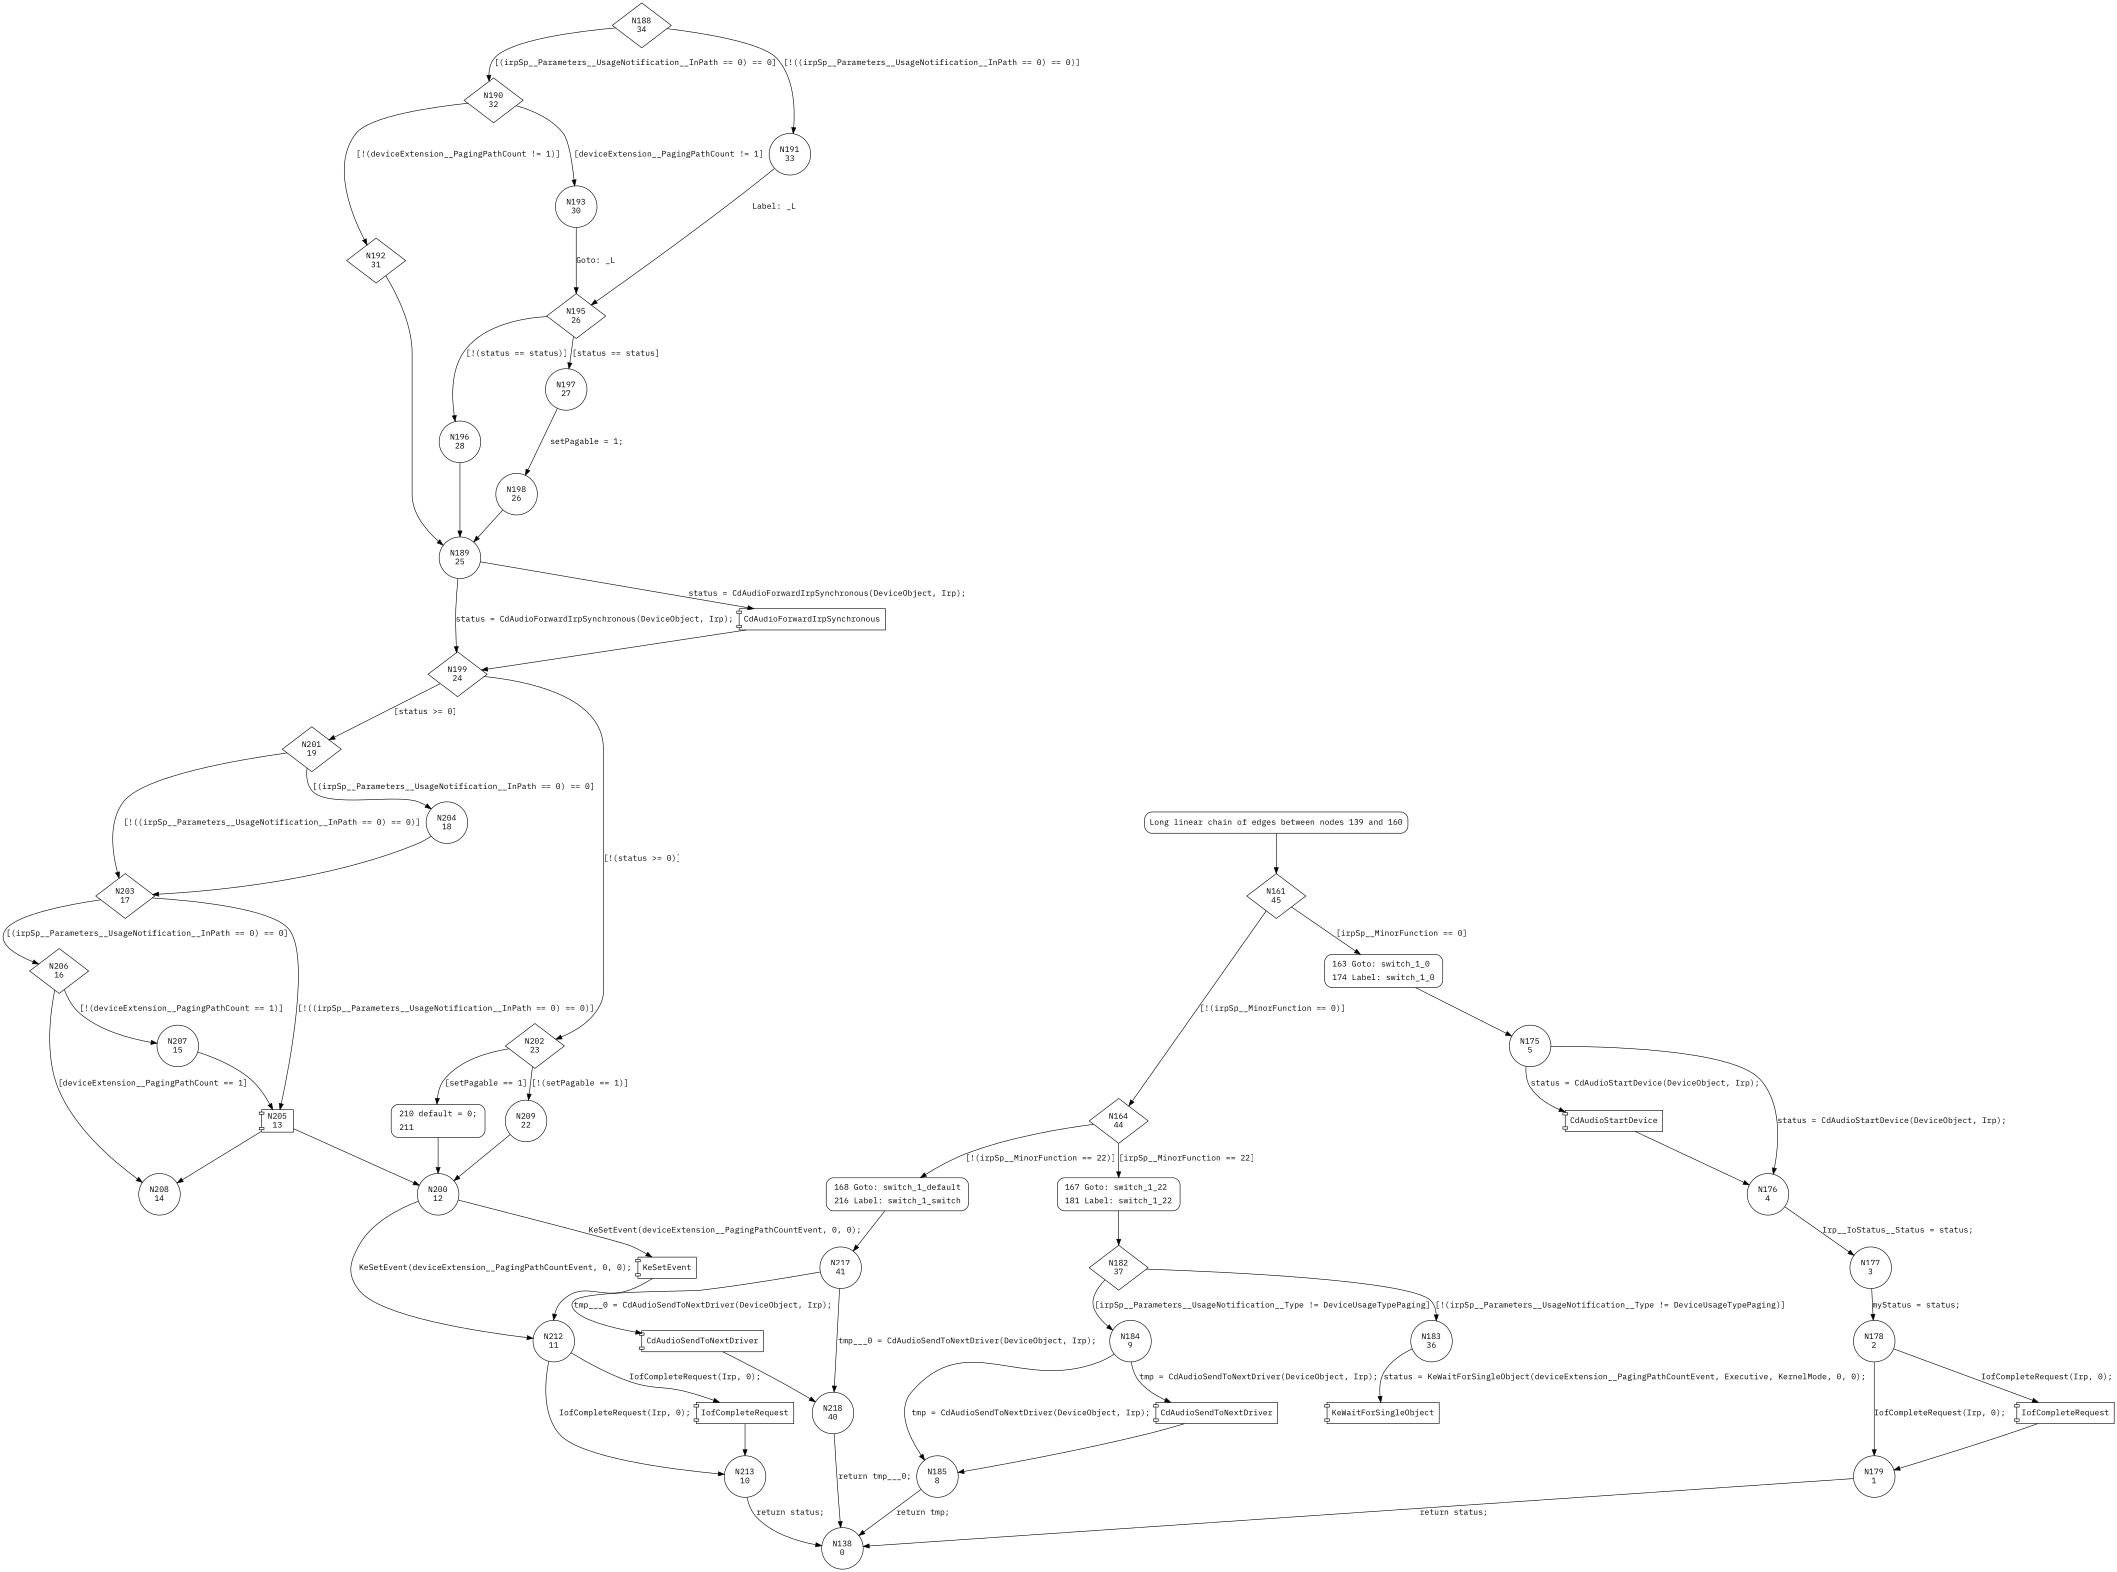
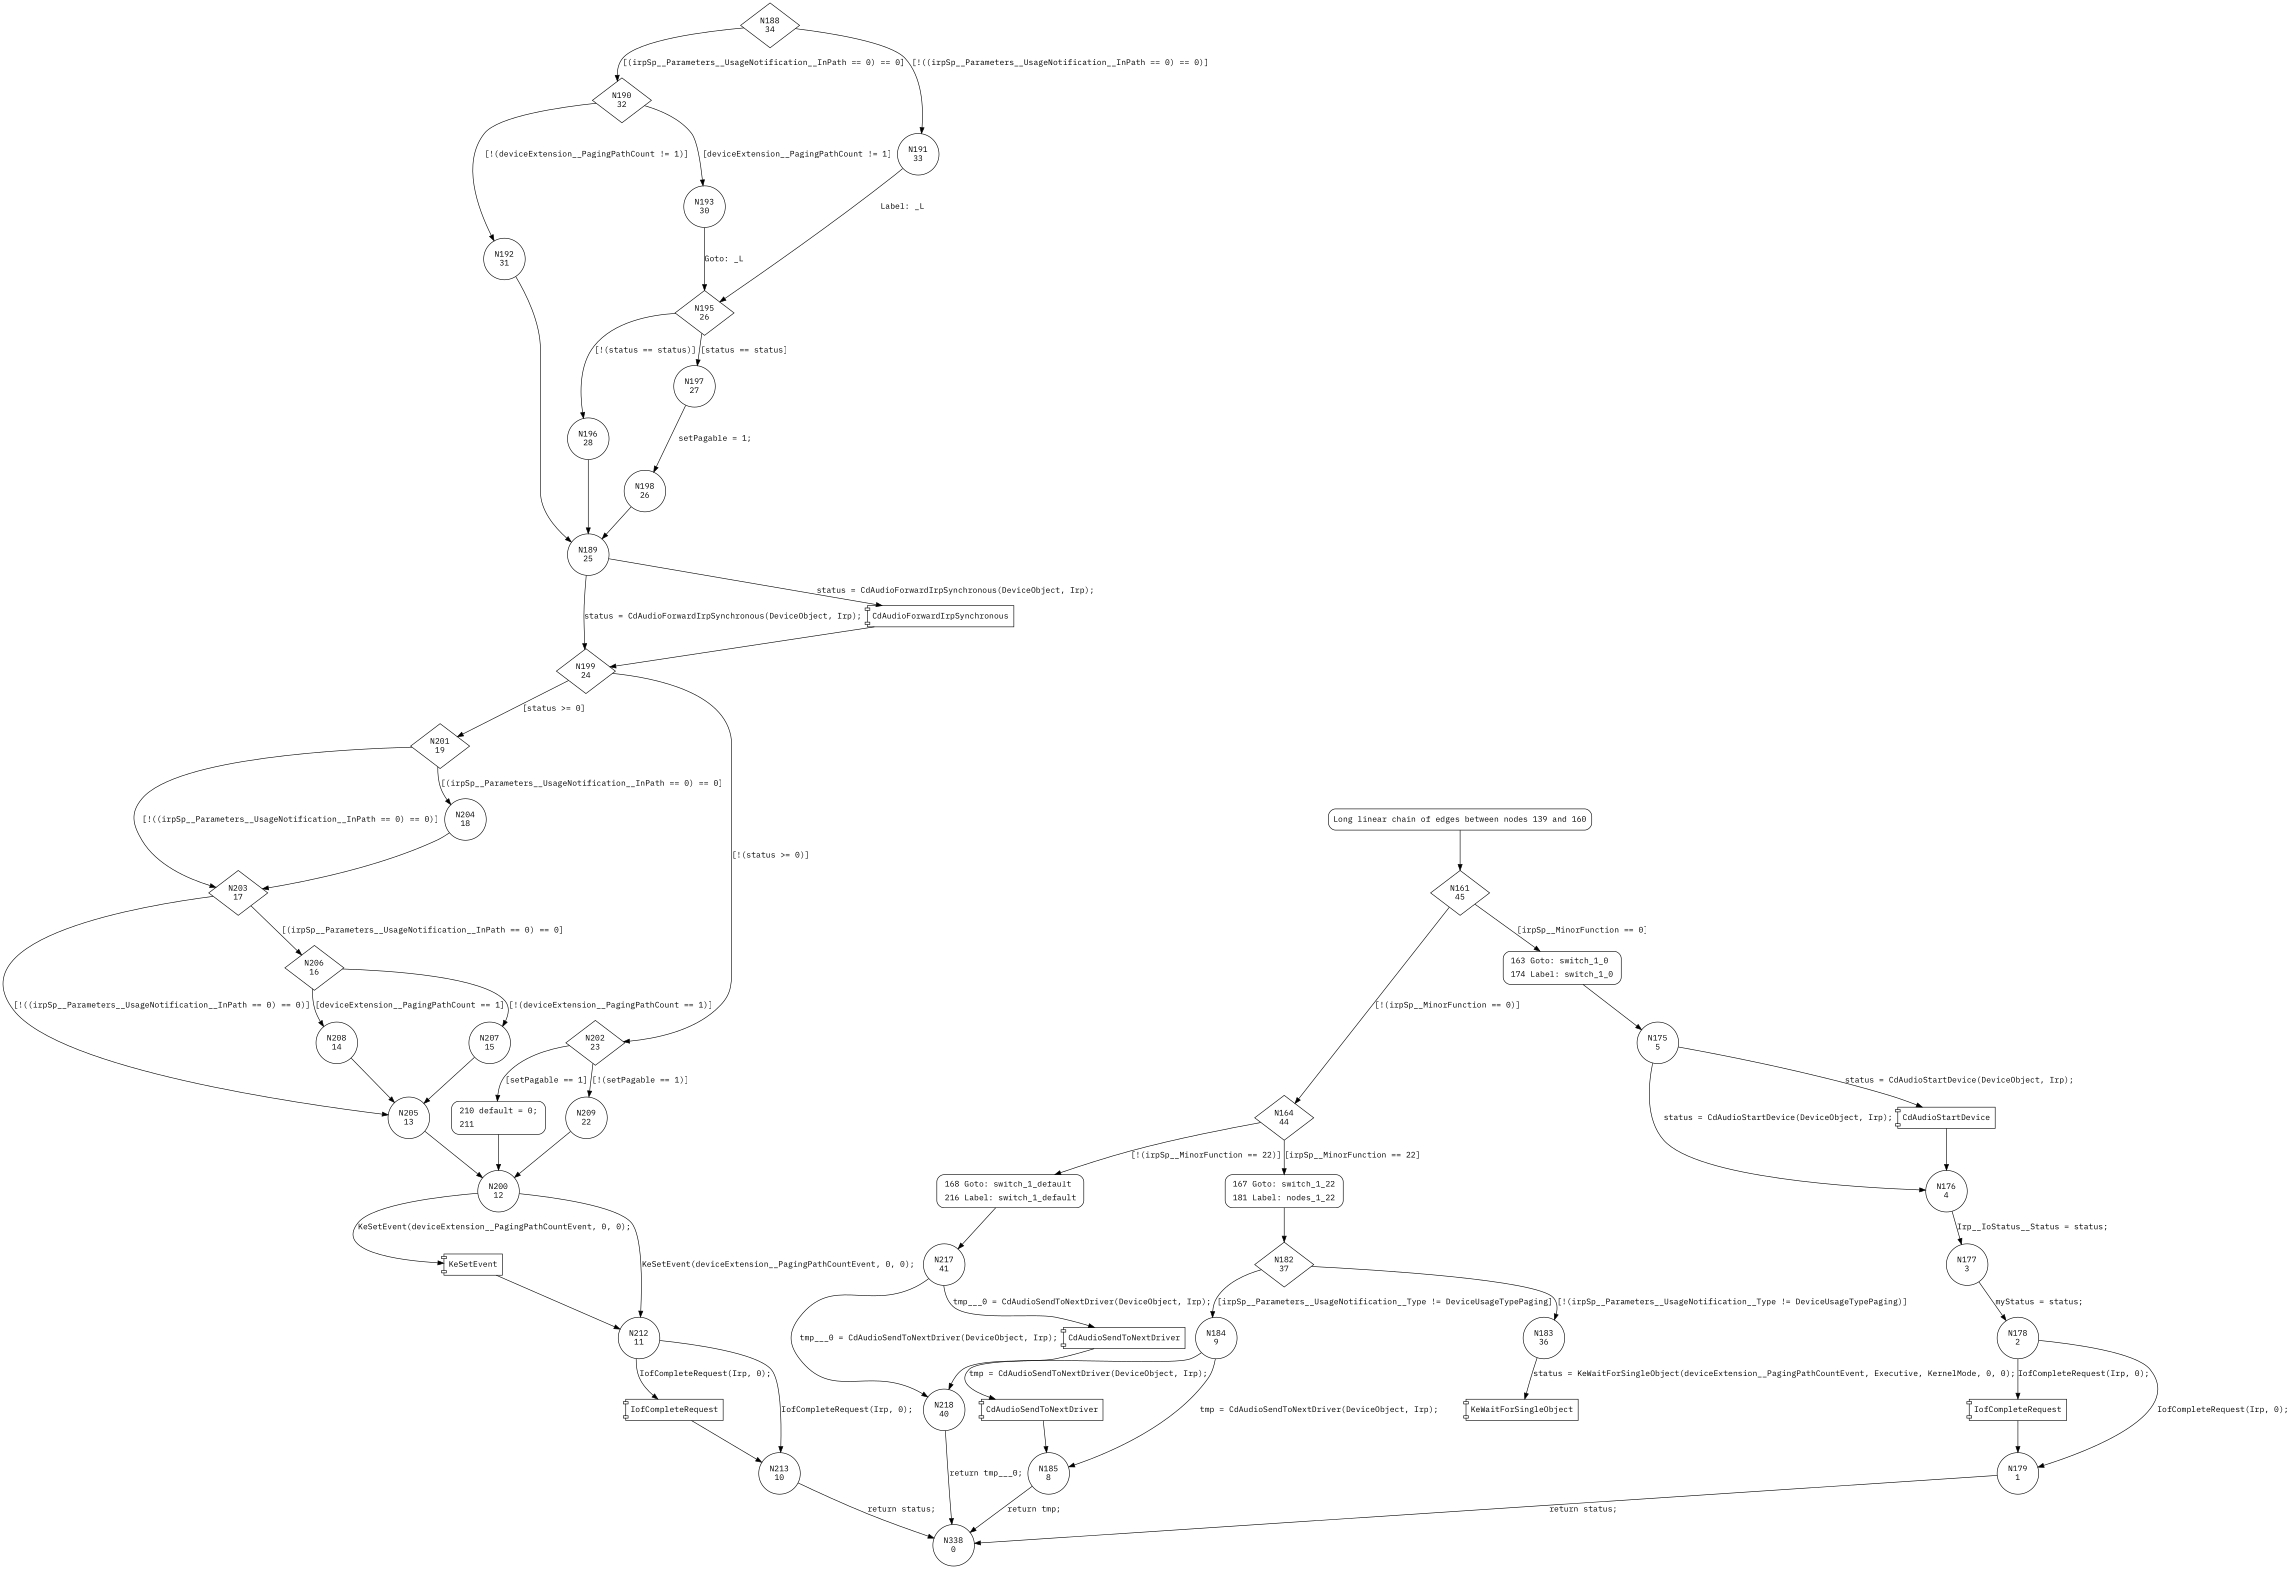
node "N192 31": shape diamond -> circle
node "N205 13": shape component -> circle
edge "N205 13" -> "N208 14": reversed
node "168": text "Label: switch_1_switch" -> "Label: switch_1_default"
node "167": text "Label: switch_1_22" -> "Label: nodes_1_22"
node "N138 0": label "N138 0" -> "N338 0"
